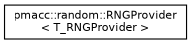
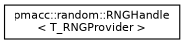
node "pmacc::random::RNGProvider < T_RNGProvider >": label "pmacc::random::RNGProvider < T_RNGProvider >" -> "pmacc::random::RNGHandle < T_RNGProvider >"
